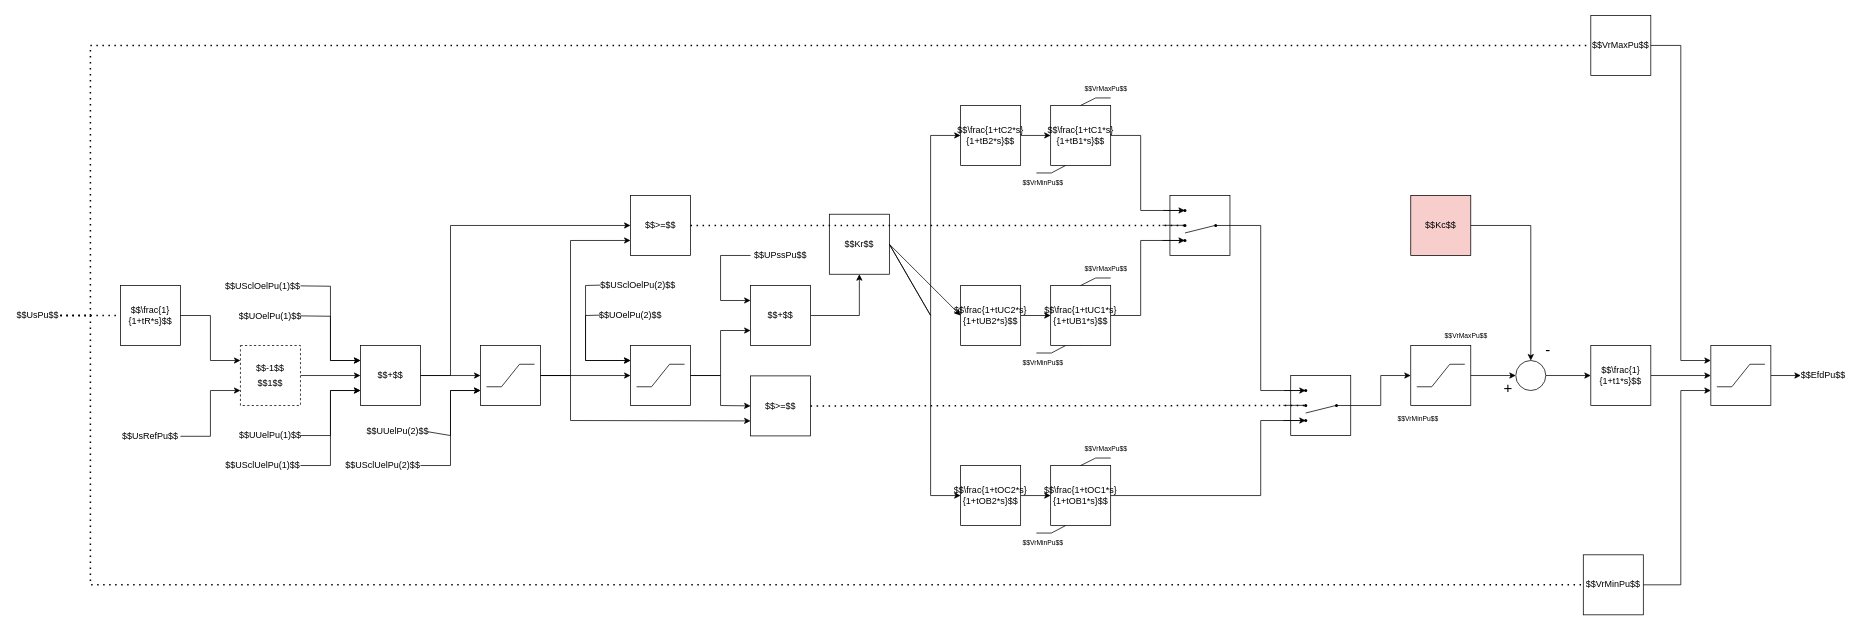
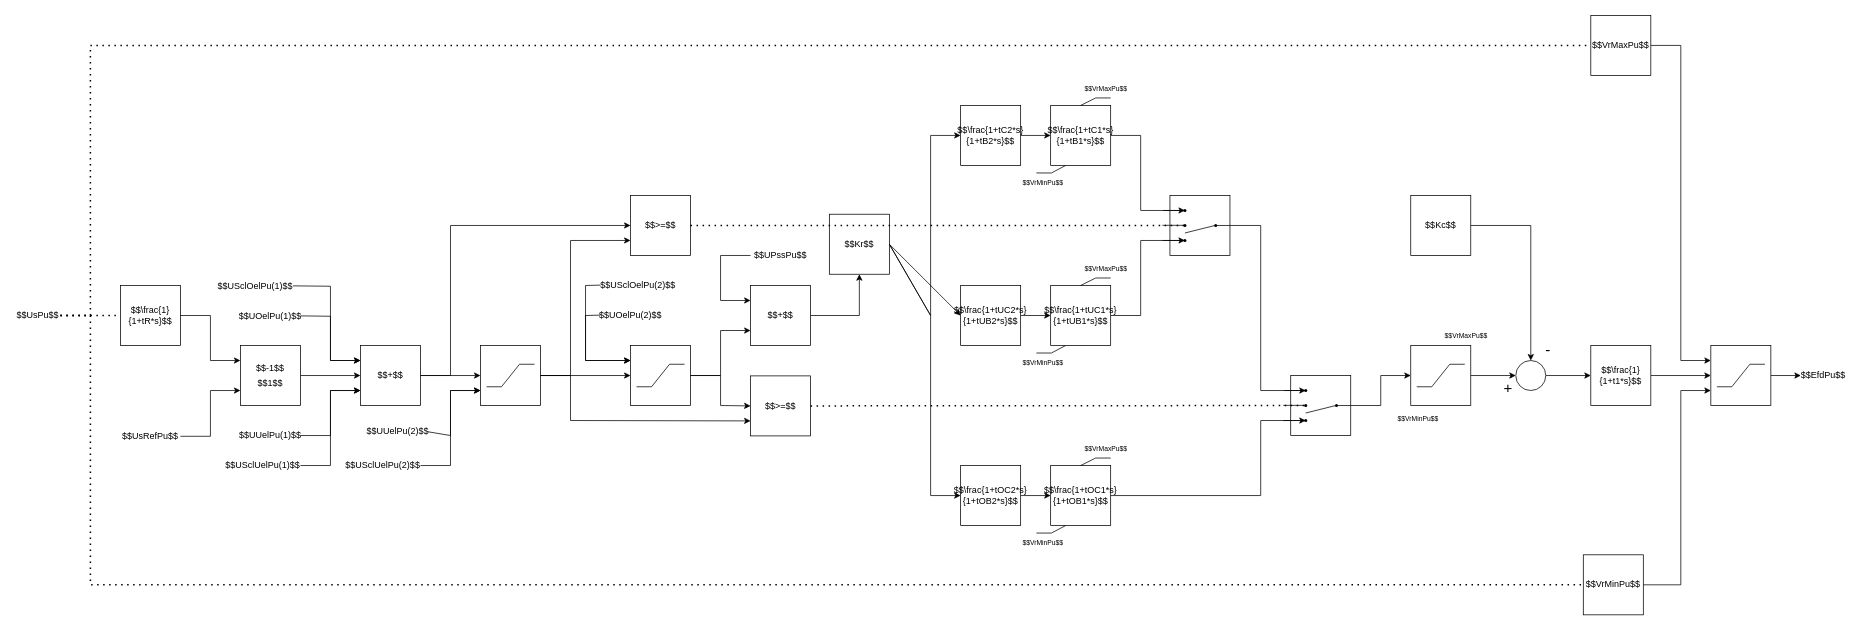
node "$$Kc$$": fillcolor #f8cecc -> #ffffff
node "$$USclOelPu(1)$$": moved (263, 286) -> (255, 286)
node "$$-1$$ $$1$$": style dashed -> solid
